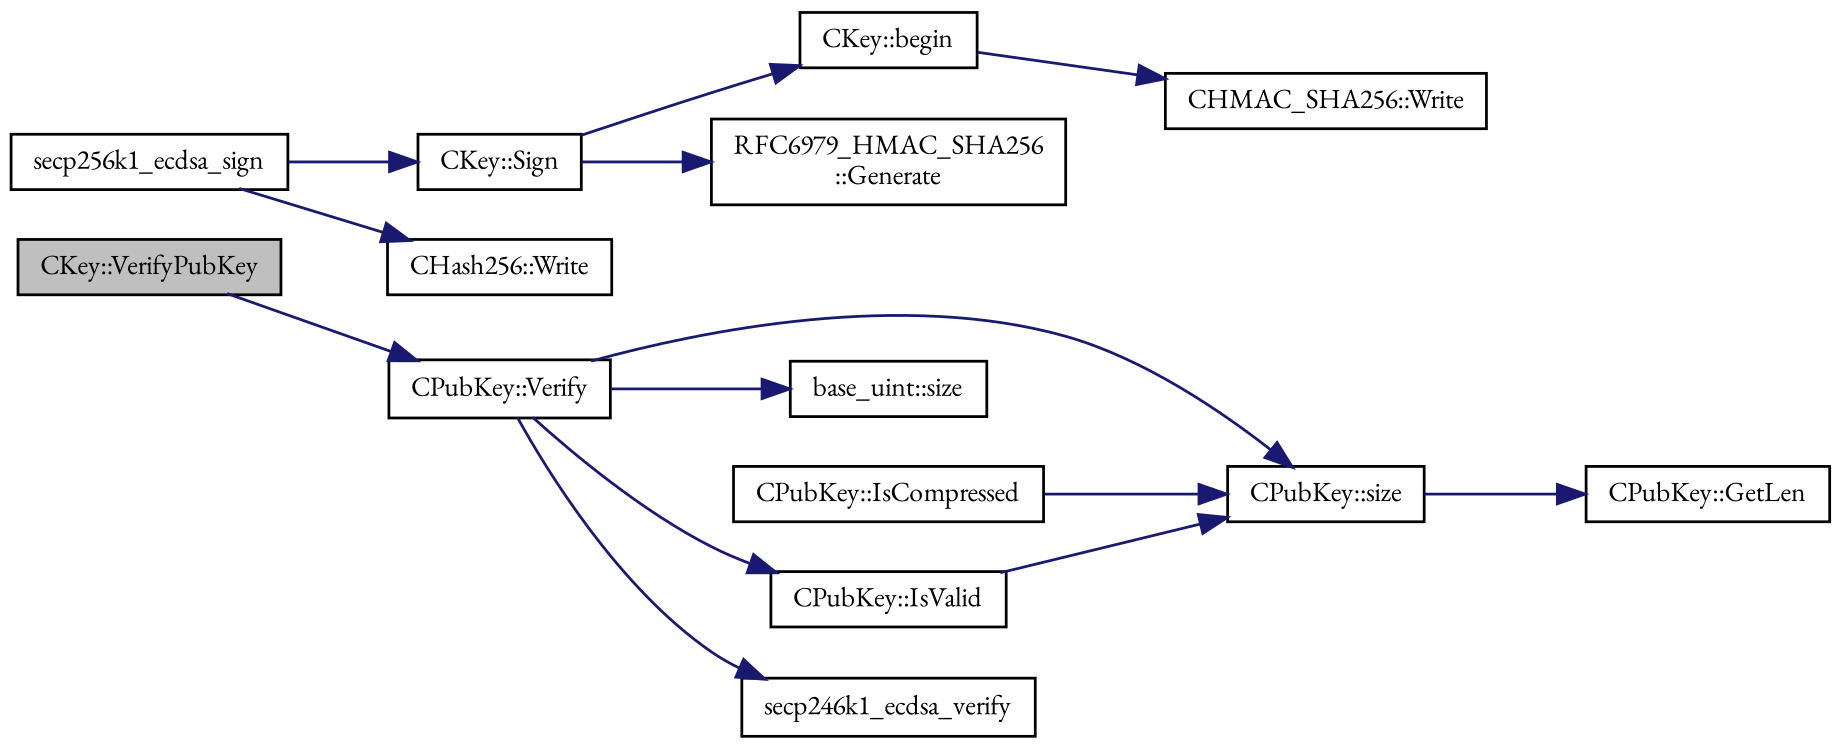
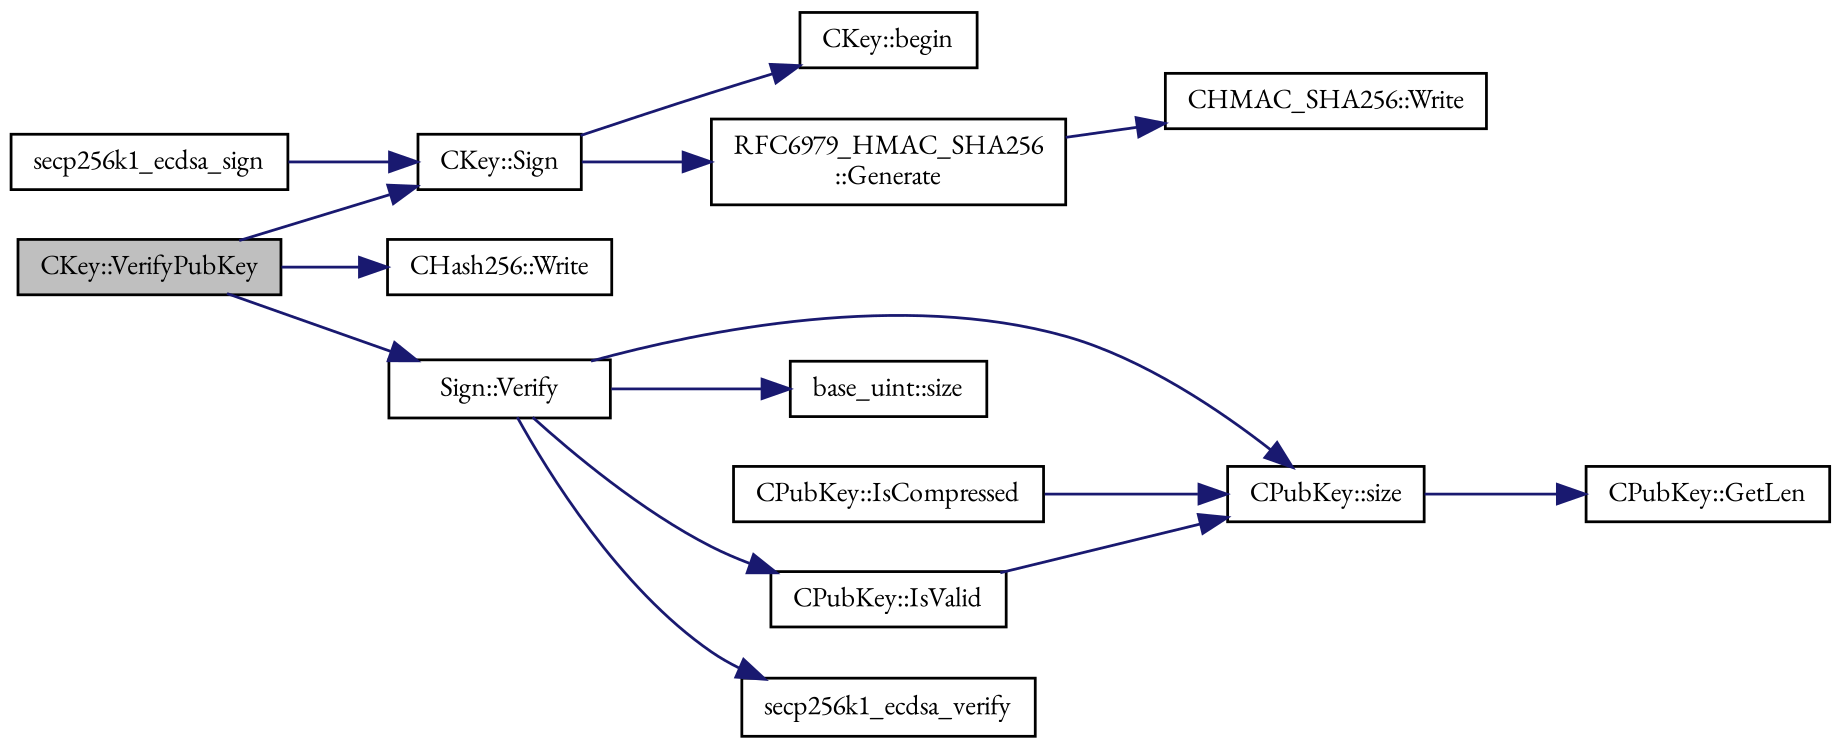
edge "CKey::begin" -> "CHMAC_SHA256::Write": now "RFC6979_HMAC_SHA256 ::Generate" -> "CHMAC_SHA256::Write"
edge "secp256k1_ecdsa_sign" -> "CHash256::Write": now "CKey::VerifyPubKey" -> "CHash256::Write"
edge "CKey::VerifyPubKey" -> "CKey::Sign": added
node "CPubKey::Verify": label "CPubKey::Verify" -> "Sign::Verify"
node "secp246k1_ecdsa_verify": label "secp246k1_ecdsa_verify" -> "secp256k1_ecdsa_verify"
